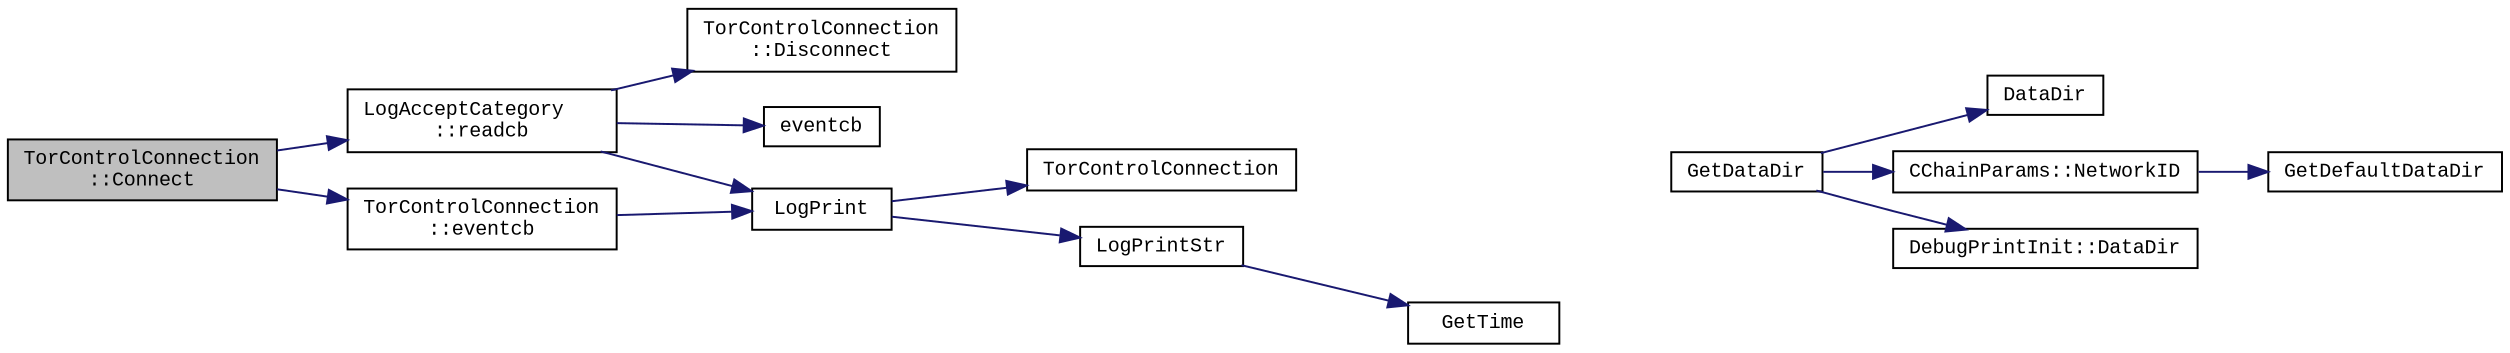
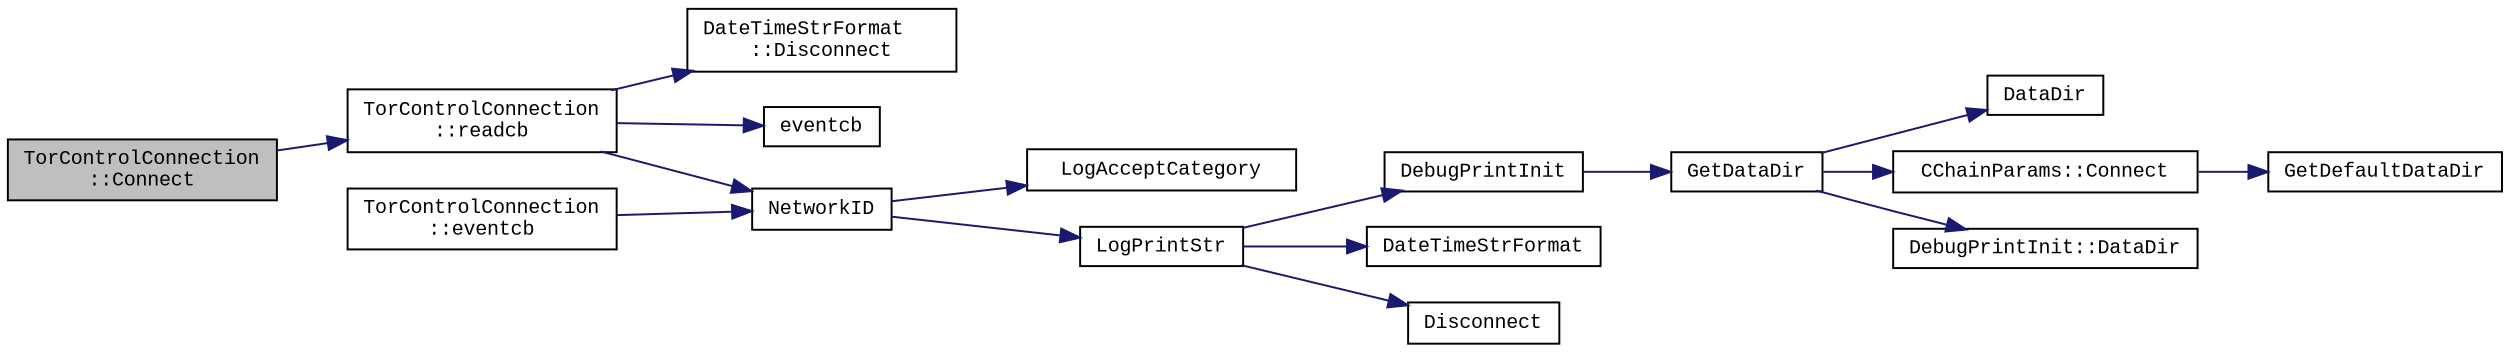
node "TorControlConnection ::Disconnect": label "TorControlConnection ::Disconnect" -> "DateTimeStrFormat ::Disconnect"
node "LogAcceptCategory ::readcb": label "LogAcceptCategory ::readcb" -> "TorControlConnection ::readcb"
node "TorControlConnection": label "TorControlConnection" -> "LogAcceptCategory"
node "DebugPrintInit": added
node "CChainParams::NetworkID": label "CChainParams::NetworkID" -> "CChainParams::Connect"
edge "TorControlConnection ::Connect" -> "TorControlConnection ::eventcb": removed
node "LogPrint": label "LogPrint" -> "NetworkID"
node "DateTimeStrFormat": added
node "GetTime": label "GetTime" -> "Disconnect"
